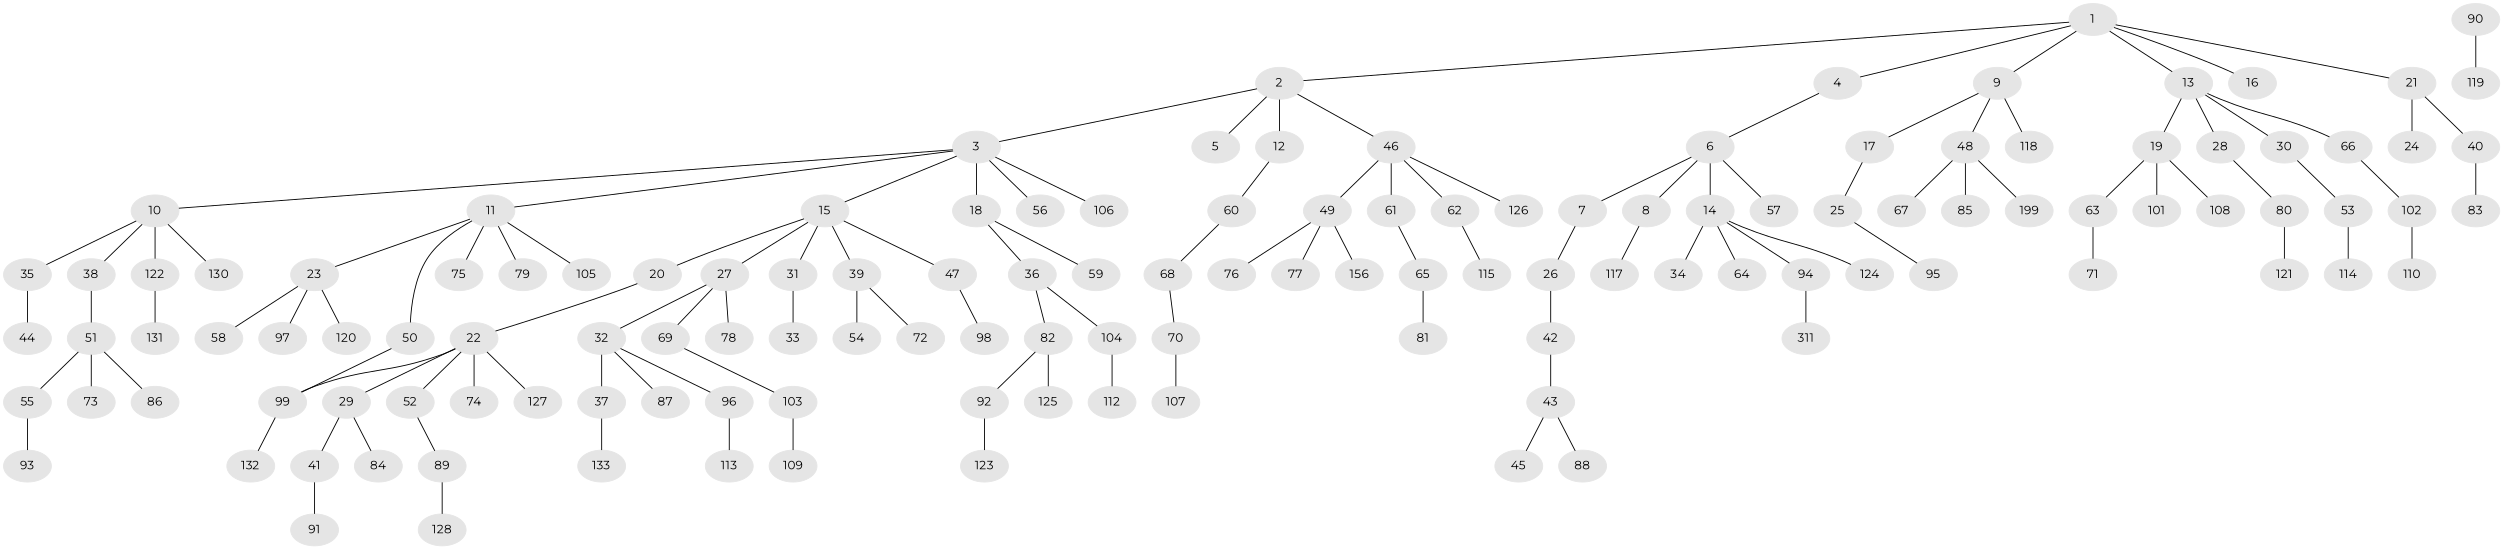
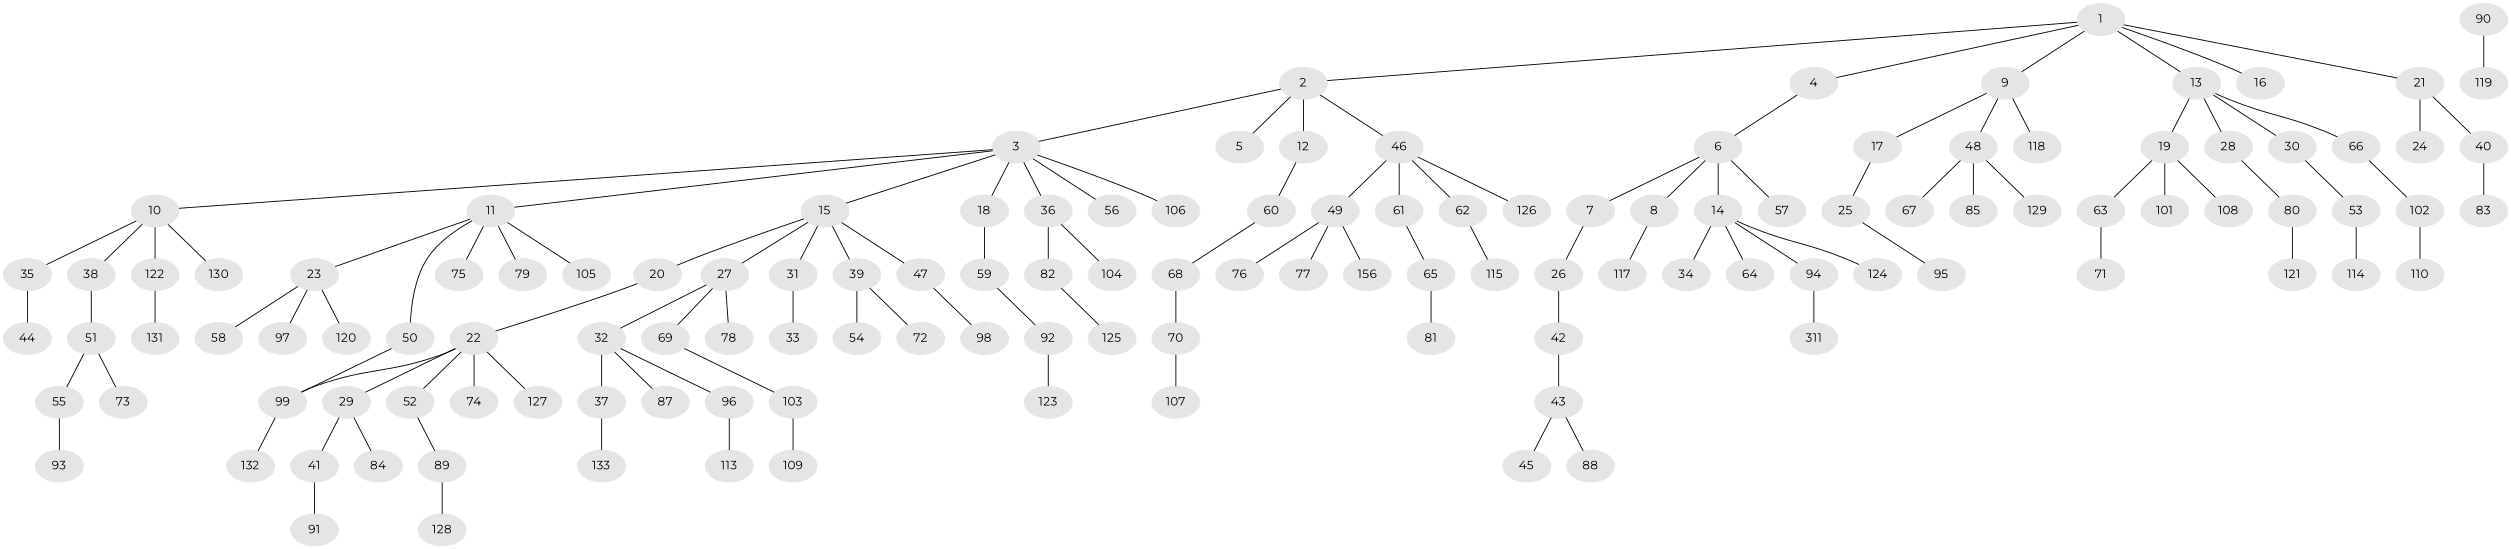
node "199": label "199" -> "129"
edge "18" -- "36": now "3" -- "36"
edge "82" -- "92": now "59" -- "92"
node "86": removed
node "112": removed
